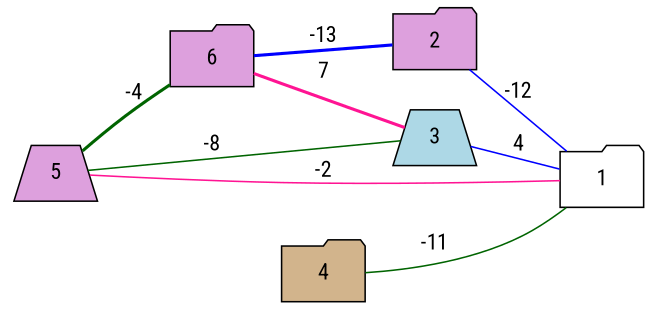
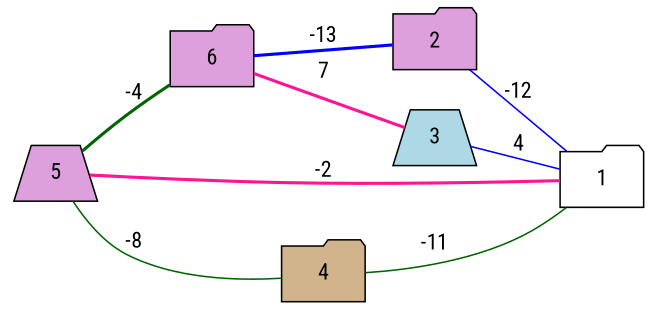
edge "3" -- "5": now "4" -- "5"
edge "5" -- "1": style solid -> bold
